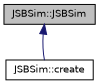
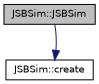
edge "JSBSim::create" -> "JSBSim::JSBSim": reversed
